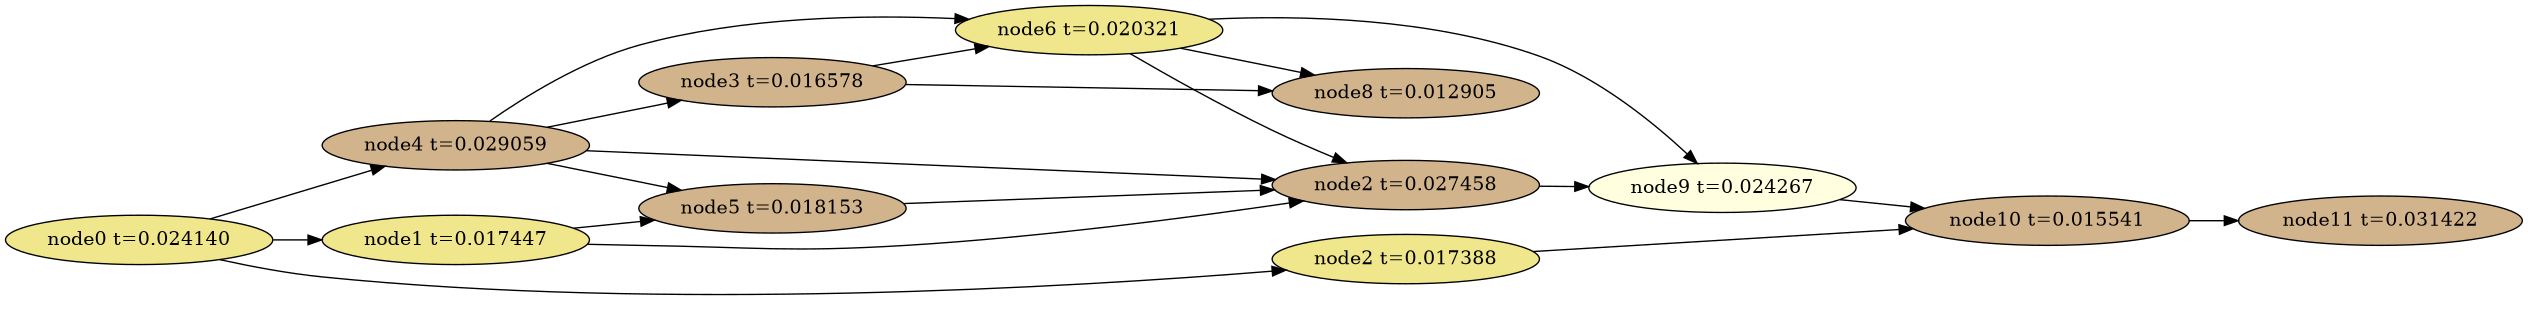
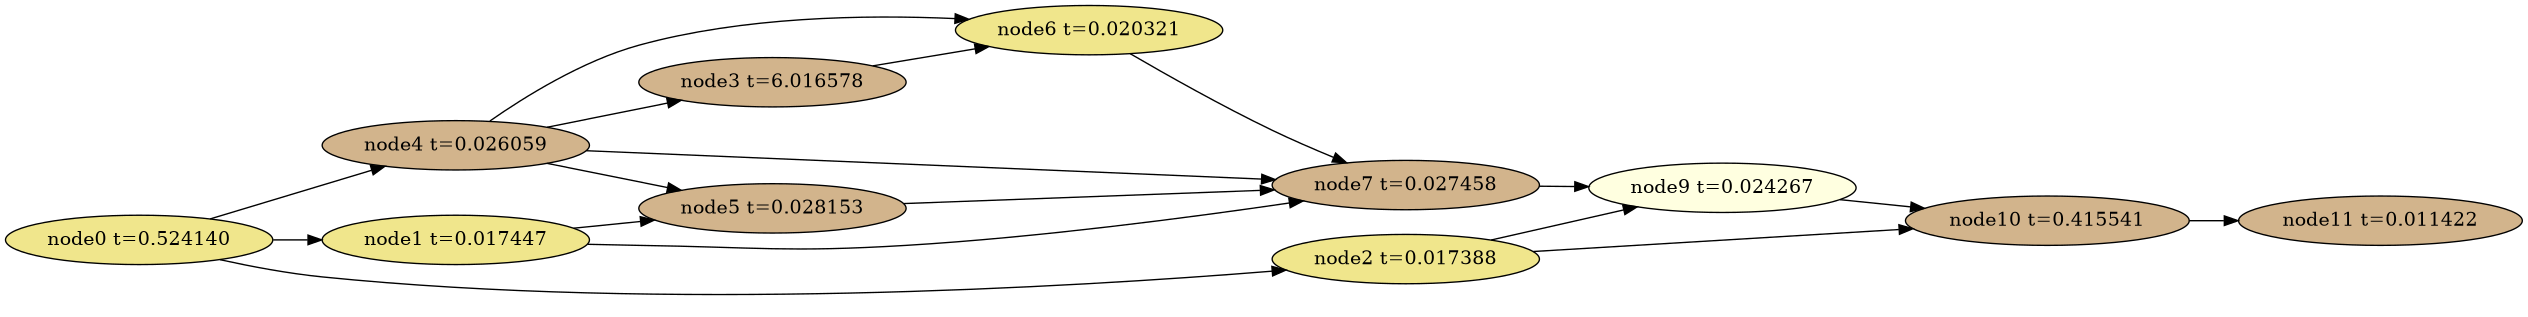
edge "node6 t=0.020321" -> "node9 t=0.024267": now "node2 t=0.017388" -> "node9 t=0.024267"
node "node3 t=0.016578": label "node3 t=0.016578" -> "node3 t=6.016578"
node "node8 t=0.012905": removed
node "node4 t=0.029059": label "node4 t=0.029059" -> "node4 t=0.026059"
node "node2 t=0.027458": label "node2 t=0.027458" -> "node7 t=0.027458"
node "node5 t=0.018153": label "node5 t=0.018153" -> "node5 t=0.028153"
node "node10 t=0.015541": label "node10 t=0.015541" -> "node10 t=0.415541"
node "node11 t=0.031422": label "node11 t=0.031422" -> "node11 t=0.011422"
node "node0 t=0.024140": label "node0 t=0.024140" -> "node0 t=0.524140"
